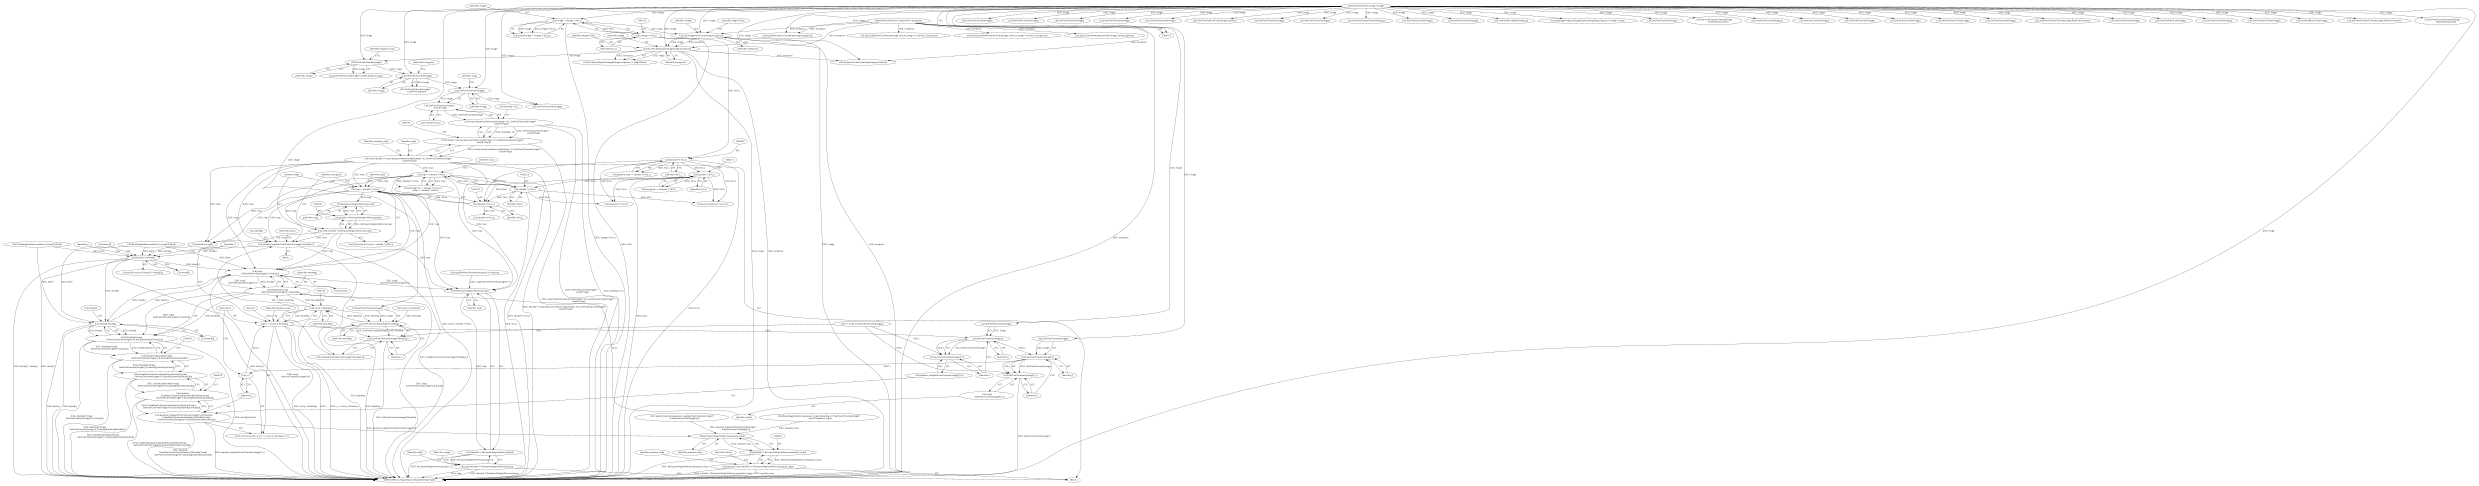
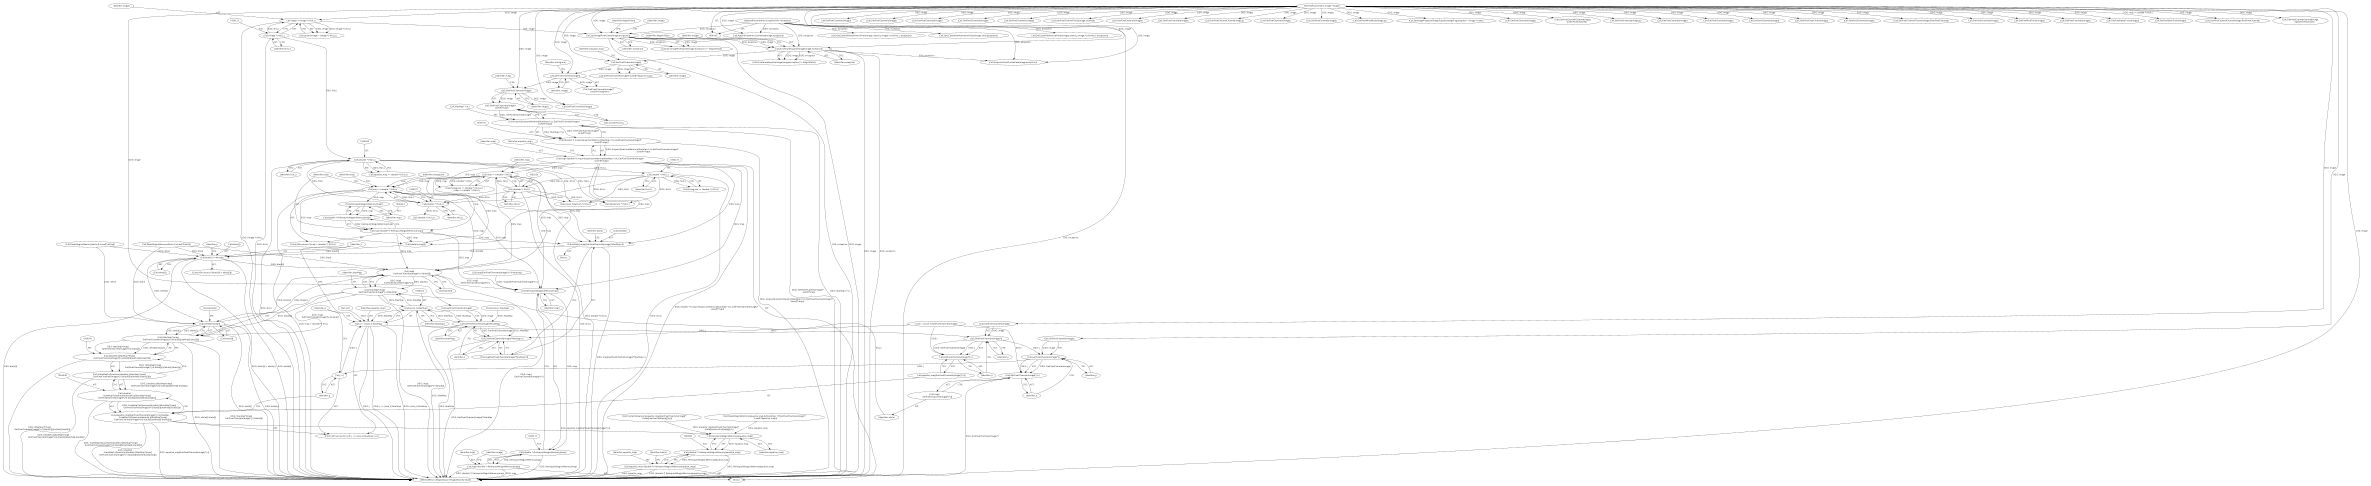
edge "(MethodParameterIn,Image *image)" -> "(Call,GetPixelBlueTraits(image))": label "DDG: image" -> "DDG: map != (double *) NULL"
node "(Call,SyncImagePixelCache(image,exception) == MagickFalse)": added
node "1000573": added
